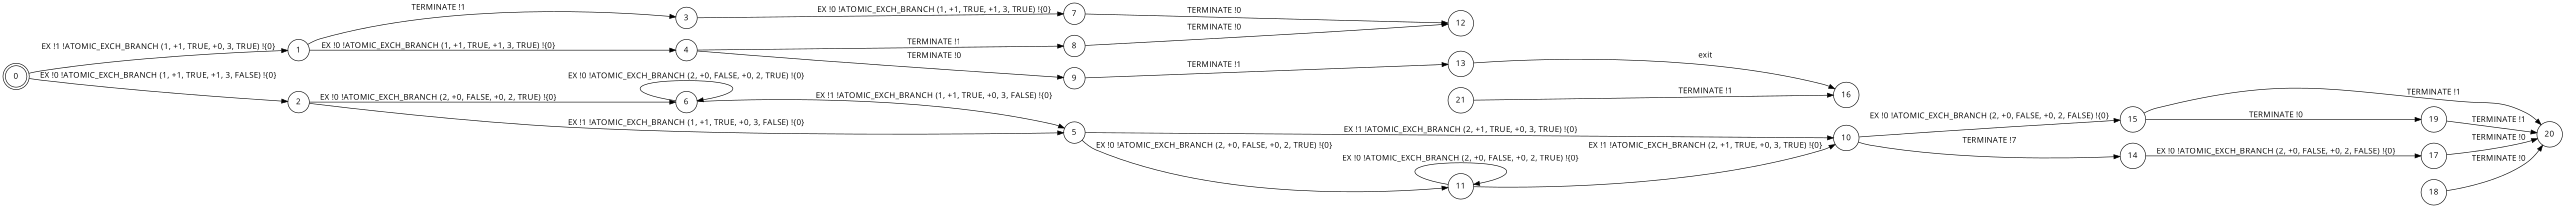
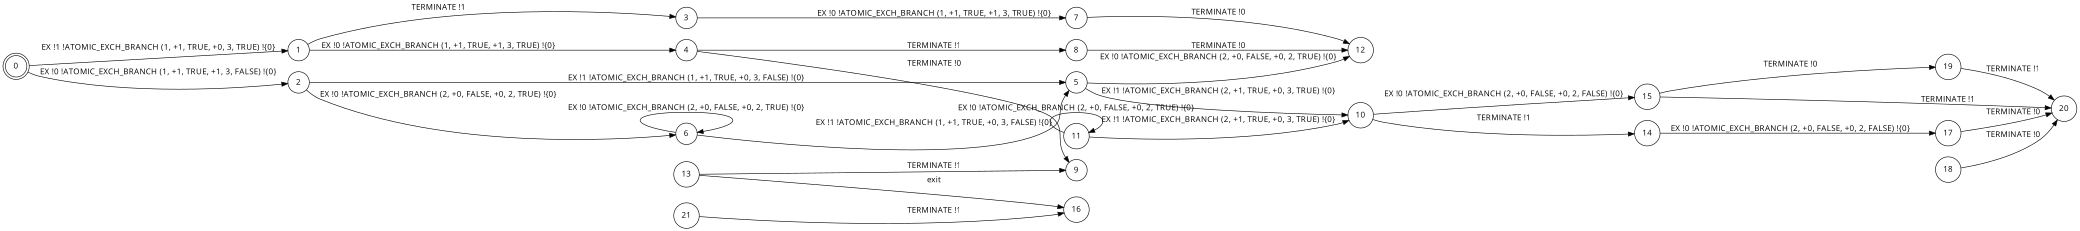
edge "9" -> "13": reversed
edge "10" -> "14": label "TERMINATE !7" -> "TERMINATE !1"
edge "5" -> "11": now "5" -> "12"
